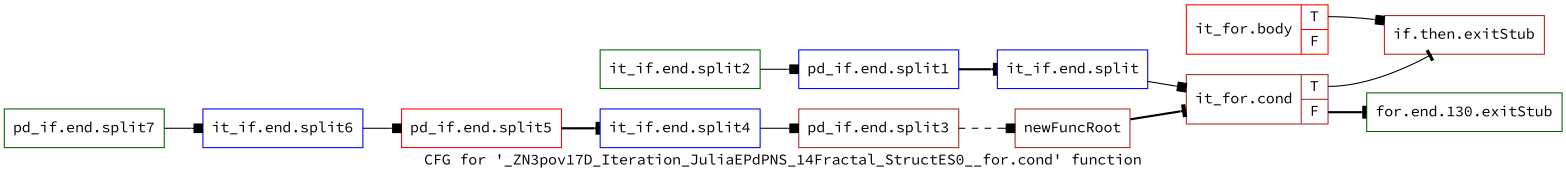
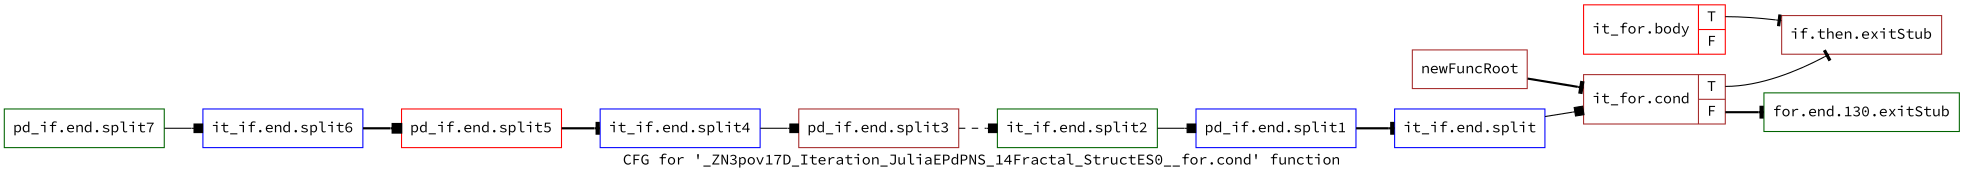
edge "it_for.body" -> "if.then.exitStub": arrowhead box -> tee
edge "it_if.end.split6" -> "pd_if.end.split5": style solid -> bold
edge "pd_if.end.split3" -> "newFuncRoot": now "pd_if.end.split3" -> "it_if.end.split2"
